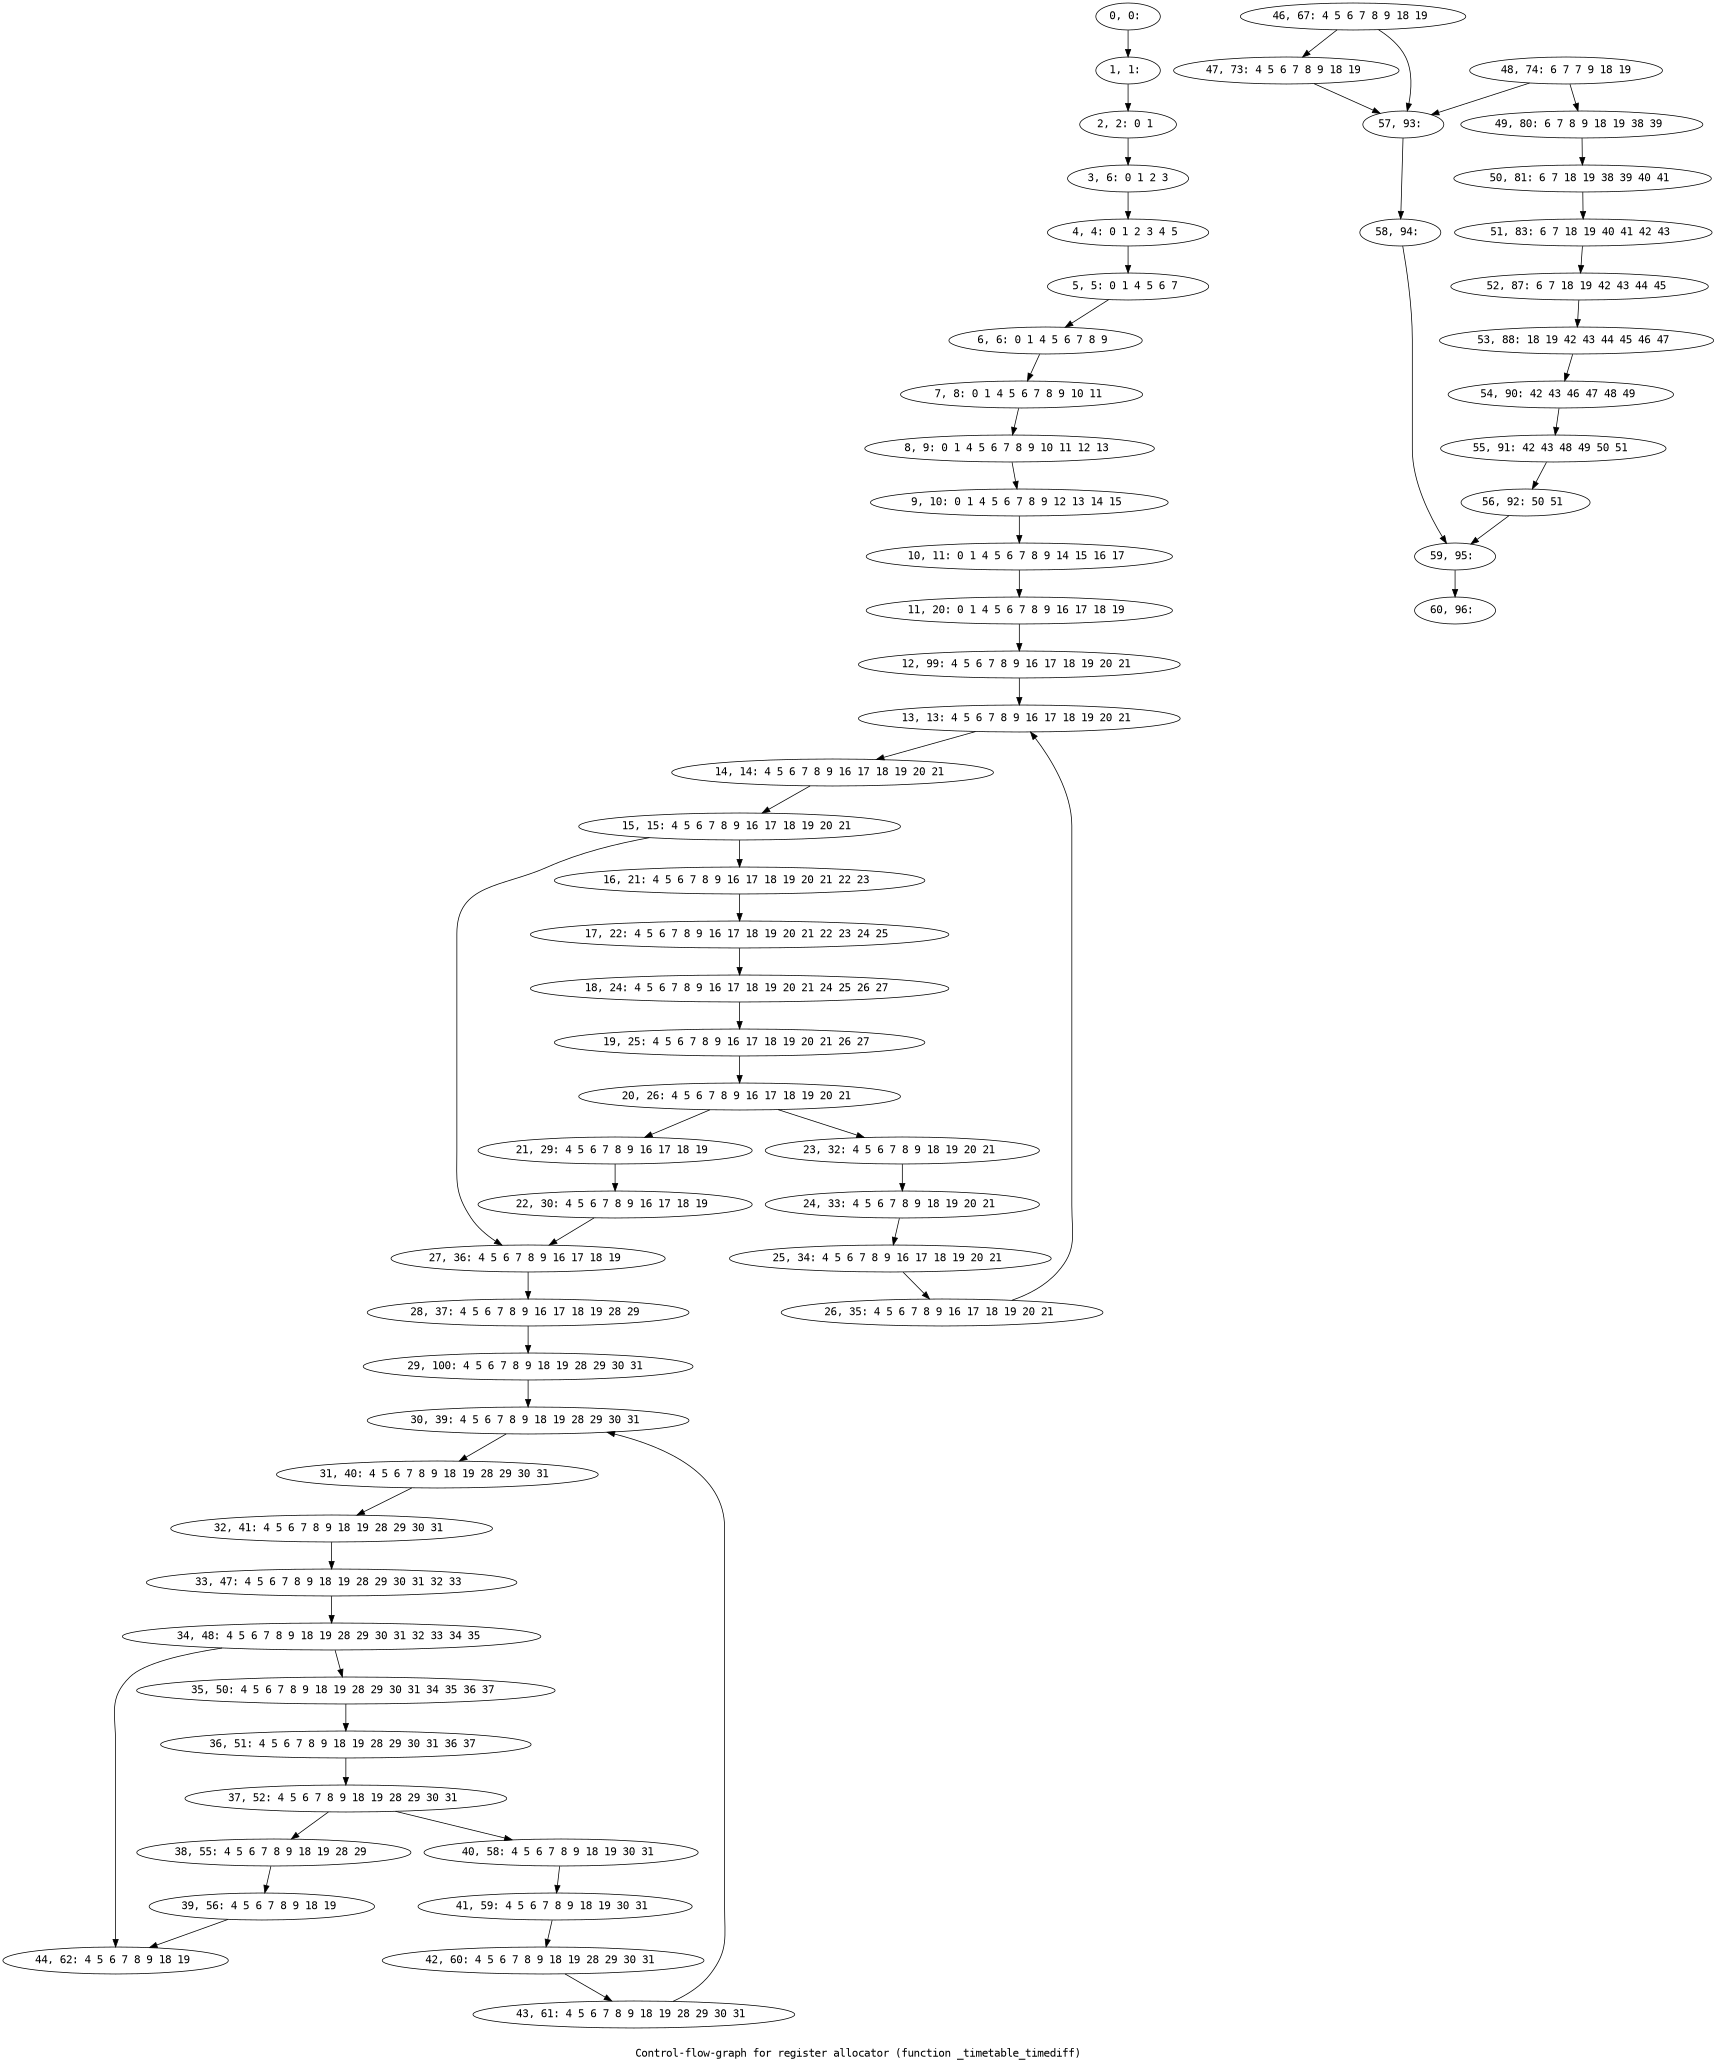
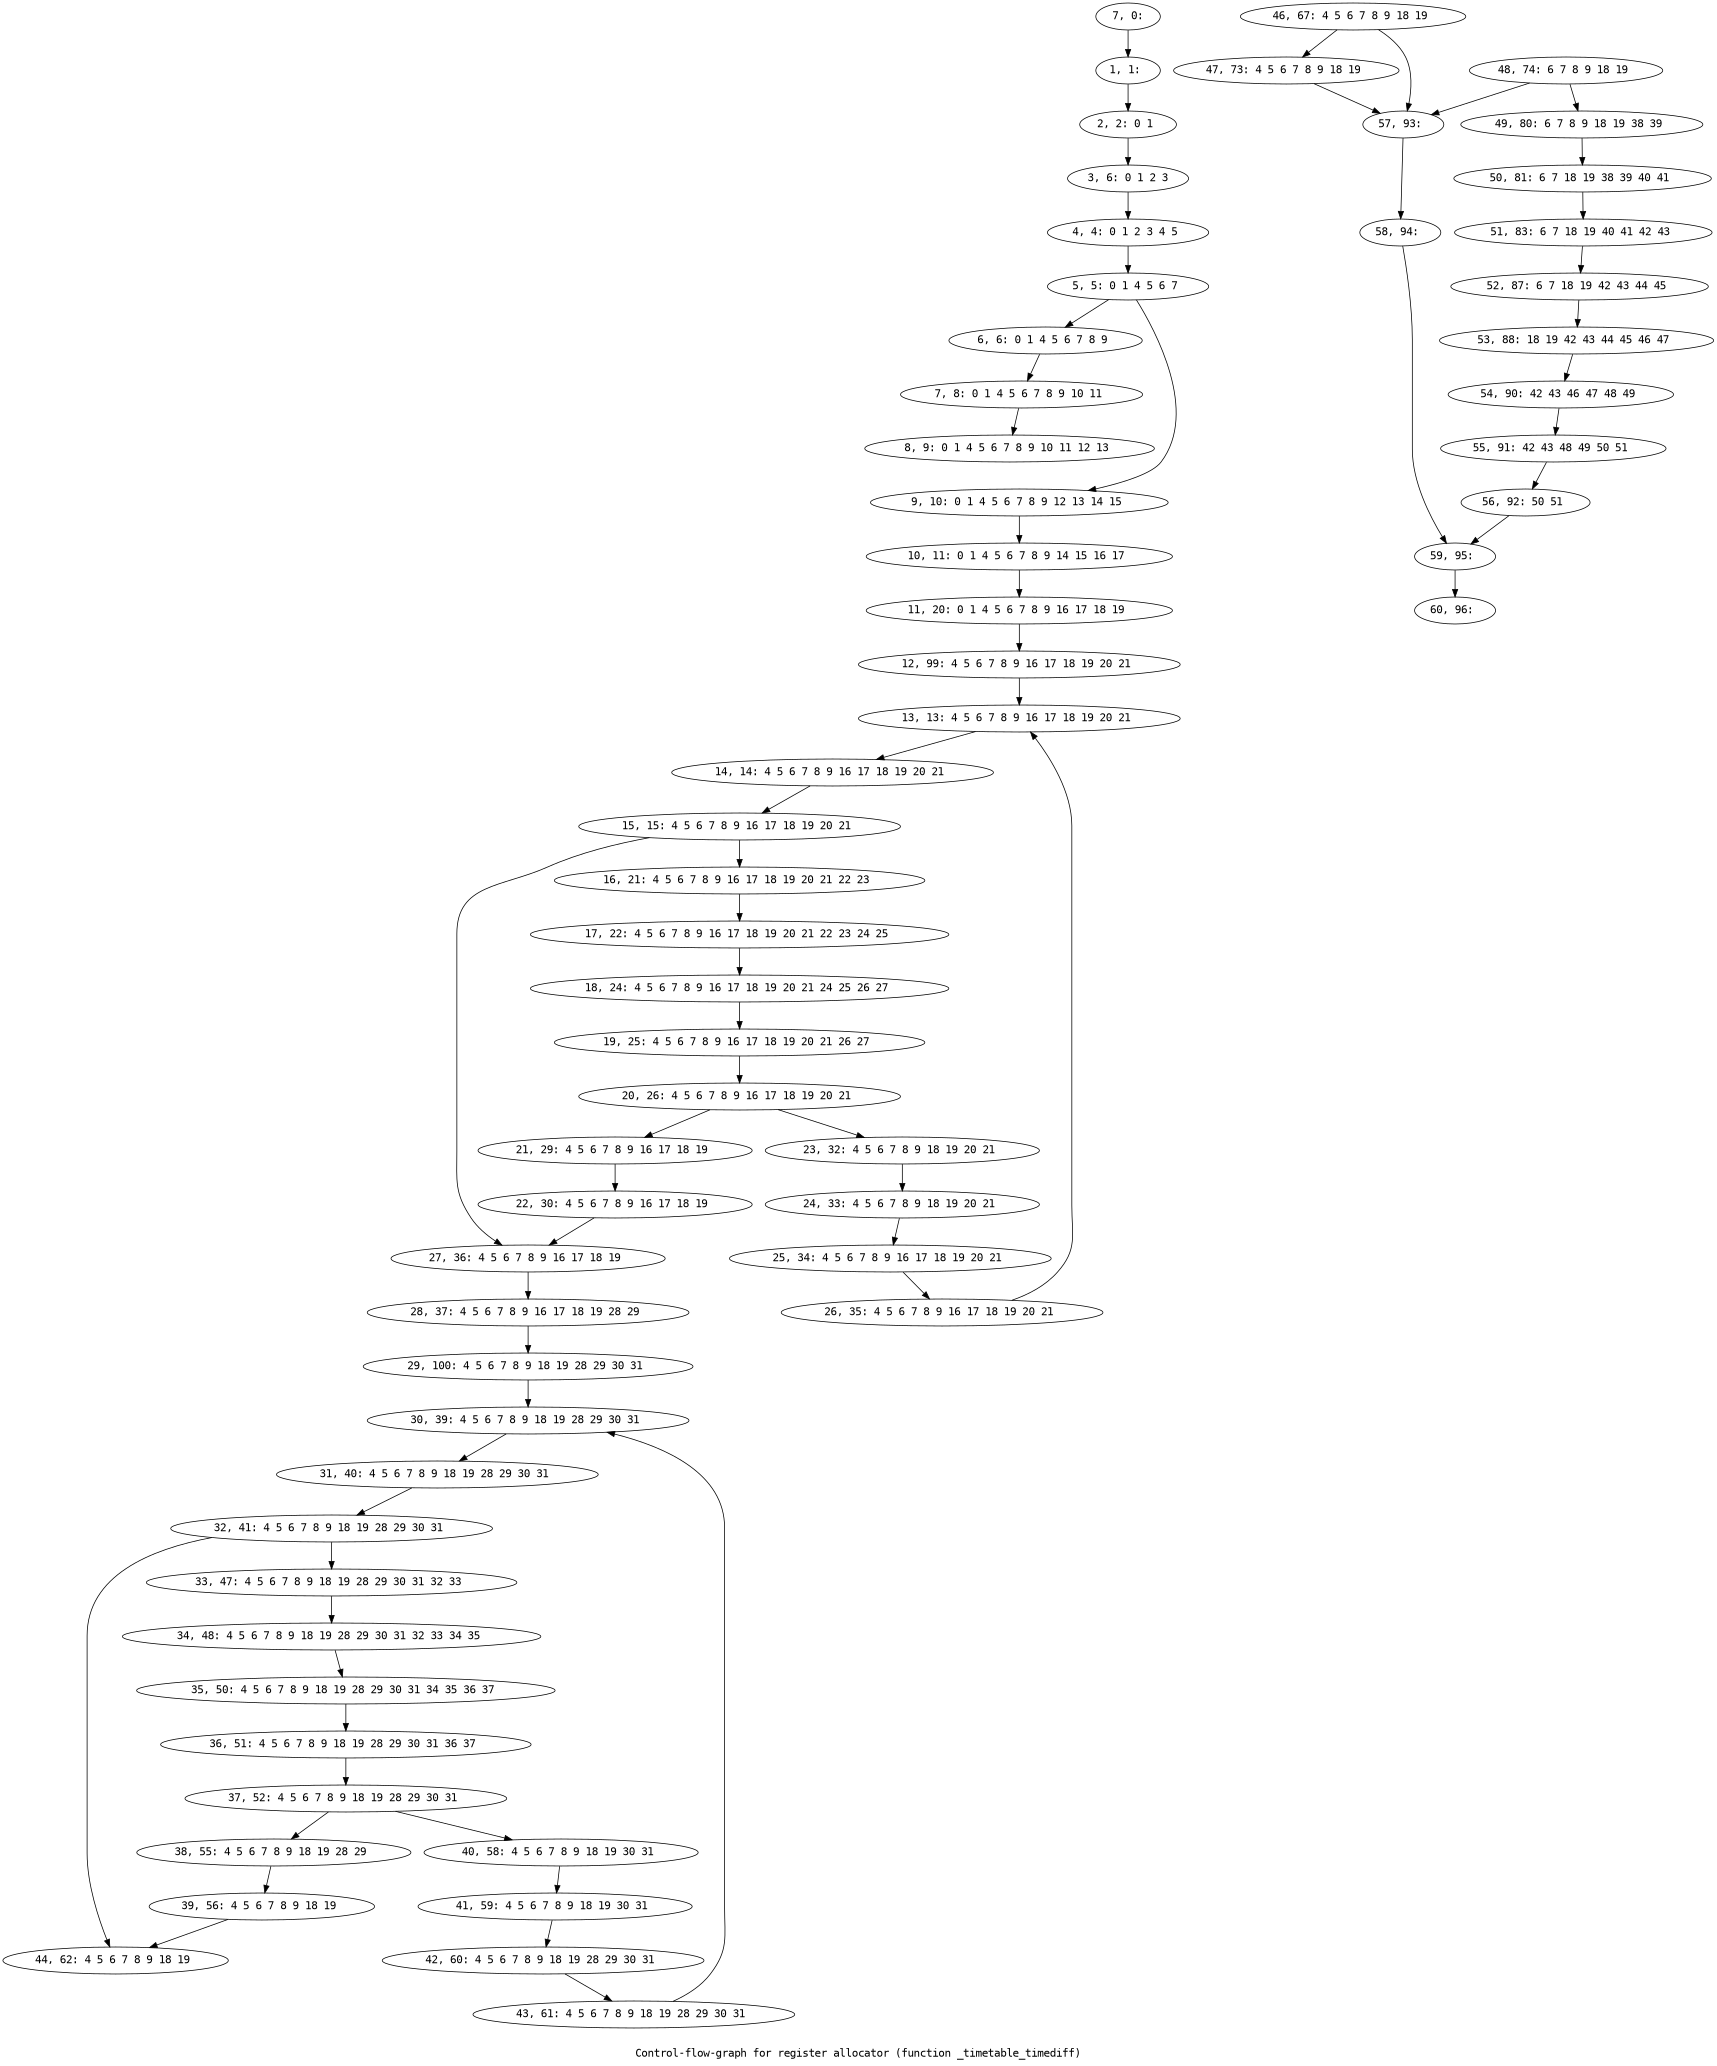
node "0, 0:": label "0, 0:" -> "7, 0:"
node "48, 74: 6 7 7 9 18 19": label "48, 74: 6 7 7 9 18 19" -> "48, 74: 6 7 8 9 18 19"
edge "8, 9: 0 1 4 5 6 7 8 9 10 11 12 13" -> "9, 10: 0 1 4 5 6 7 8 9 12 13 14 15": now "5, 5: 0 1 4 5 6 7" -> "9, 10: 0 1 4 5 6 7 8 9 12 13 14 15"
edge "34, 48: 4 5 6 7 8 9 18 19 28 29 30 31 32 33 34 35" -> "44, 62: 4 5 6 7 8 9 18 19": now "32, 41: 4 5 6 7 8 9 18 19 28 29 30 31" -> "44, 62: 4 5 6 7 8 9 18 19"
